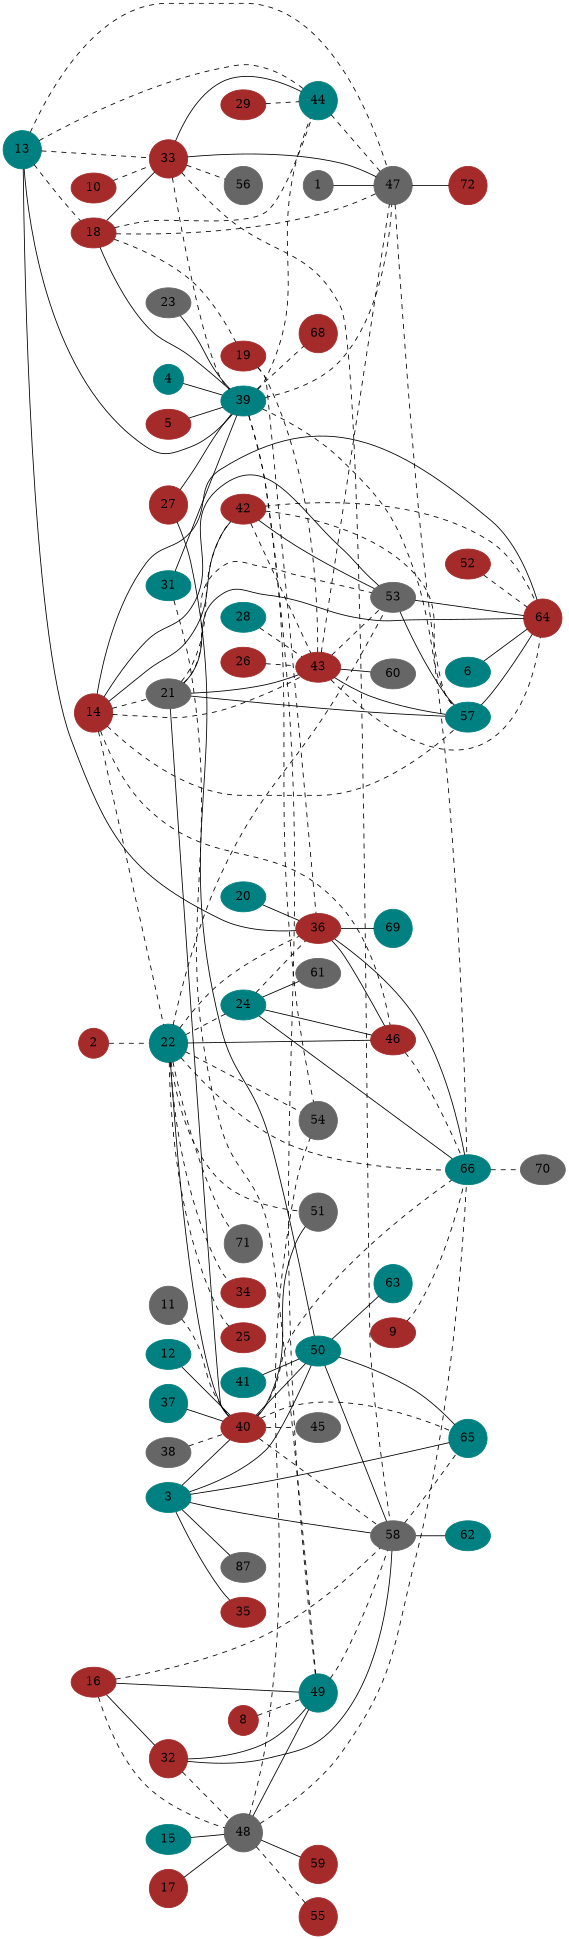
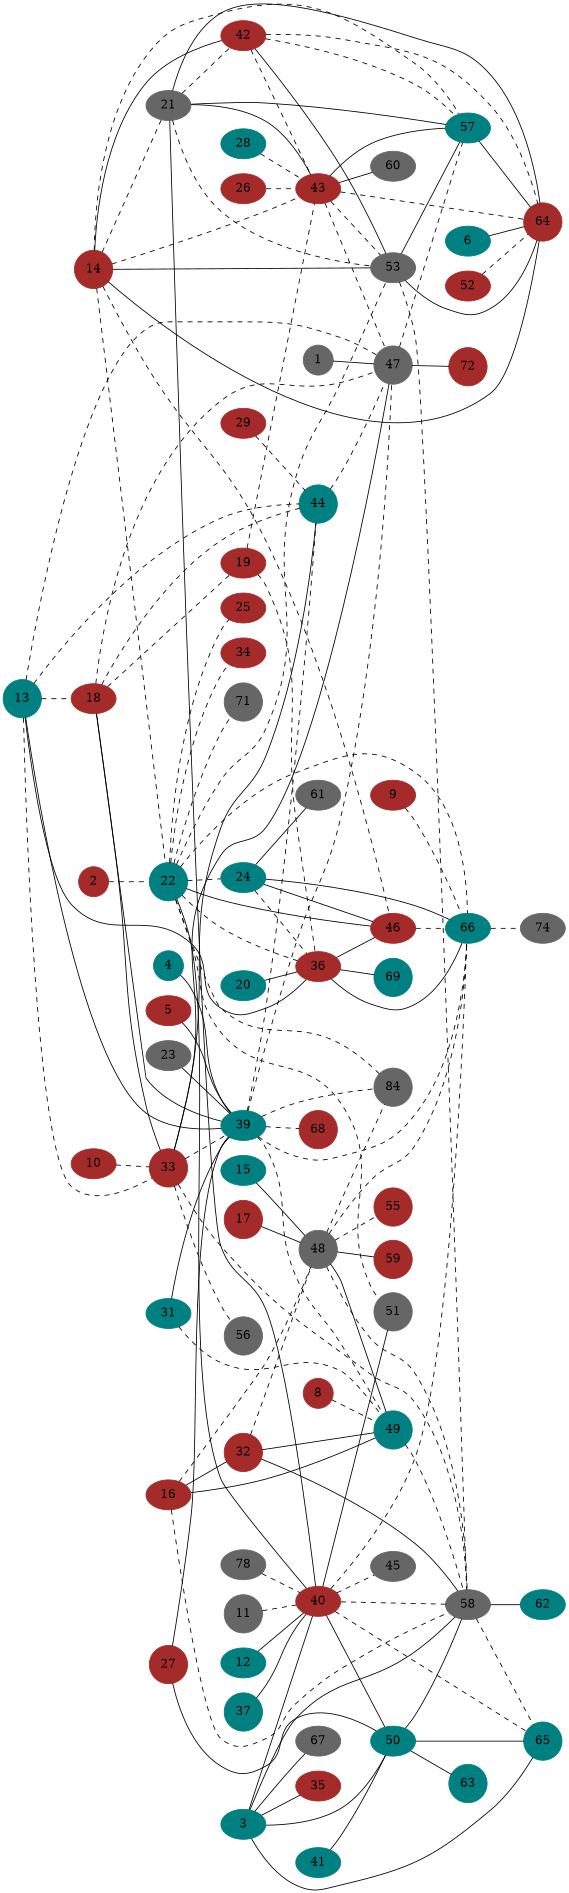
edge "53" -- "58": added
node "54": label "54" -> "84"
node "70": label "70" -> "74"
edge "48" -- "58": added
node "38": label "38" -> "78"
node "87": label "87" -> "67"
